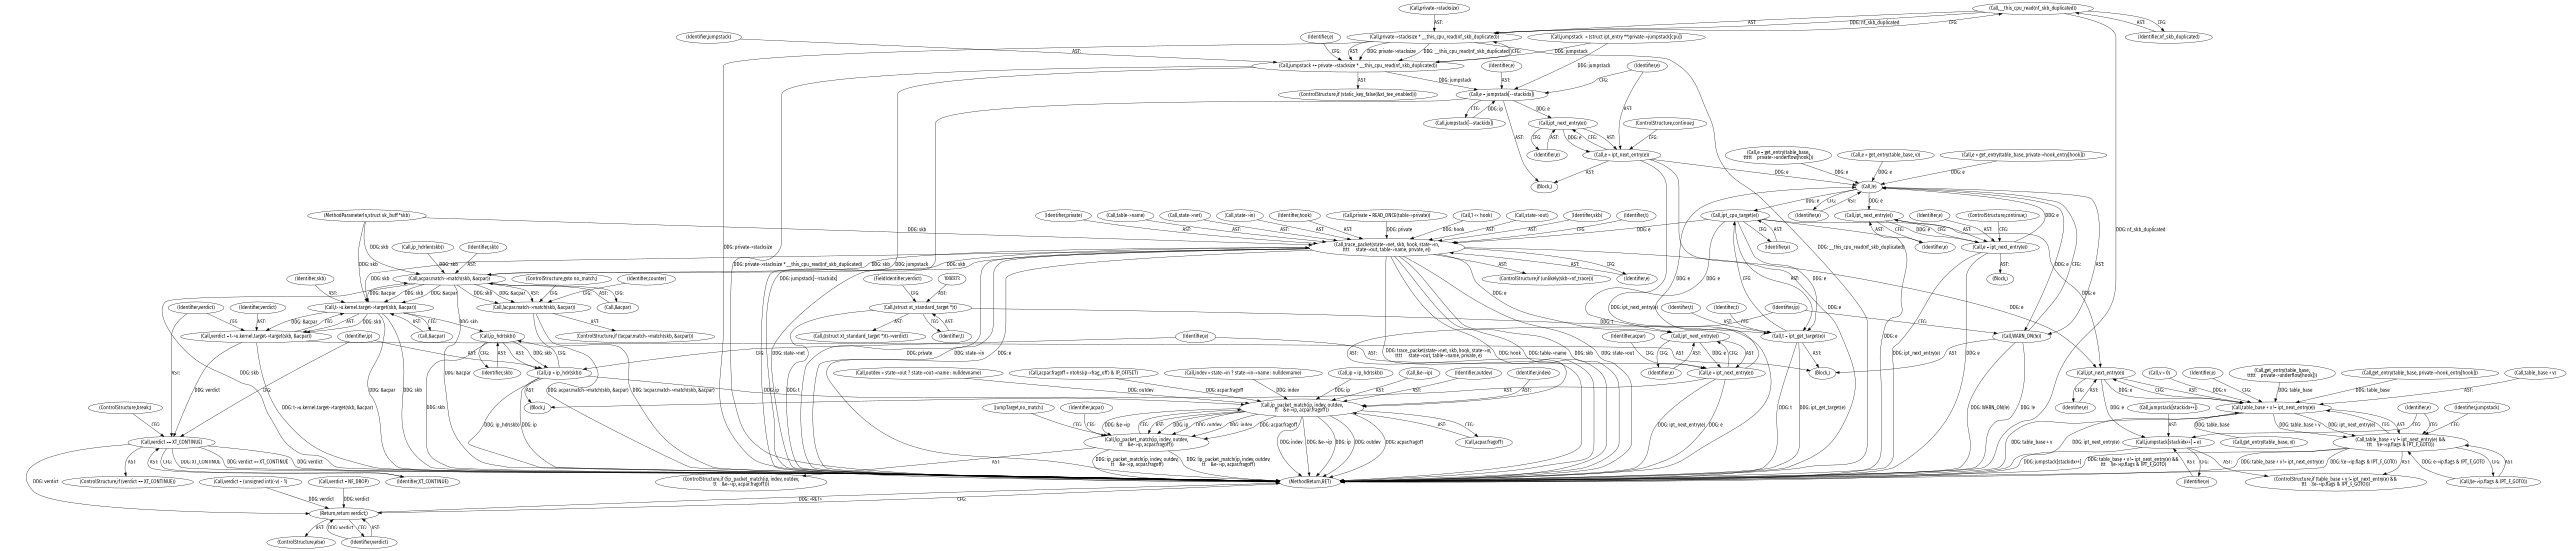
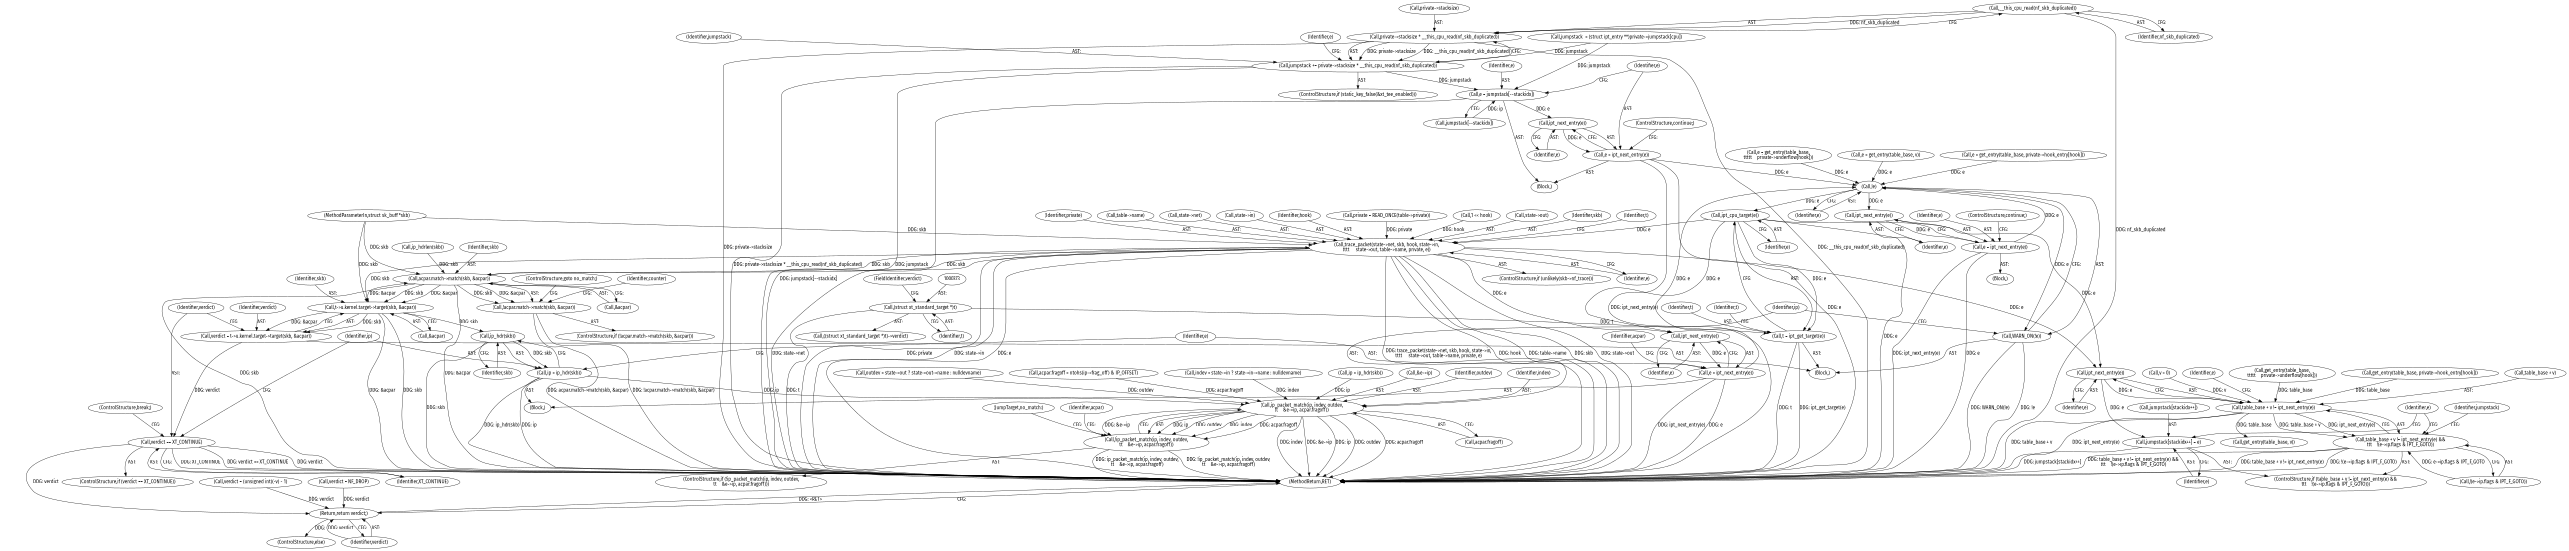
edge "(Call,get_entry(table_base, v))" -> "(Call,table_base + v != ipt_next_entry(e))": reversed
edge "(Call,verdict = t->u.kernel.target->target(skb, &acpar))" -> "(MethodReturn,RET)": removed, label "DDG: t->u.kernel.target->target(skb, &acpar)"
edge "(Return,return verdict;)" -> "(ControlStructure,else)": label "AST: " -> "DDG: "
